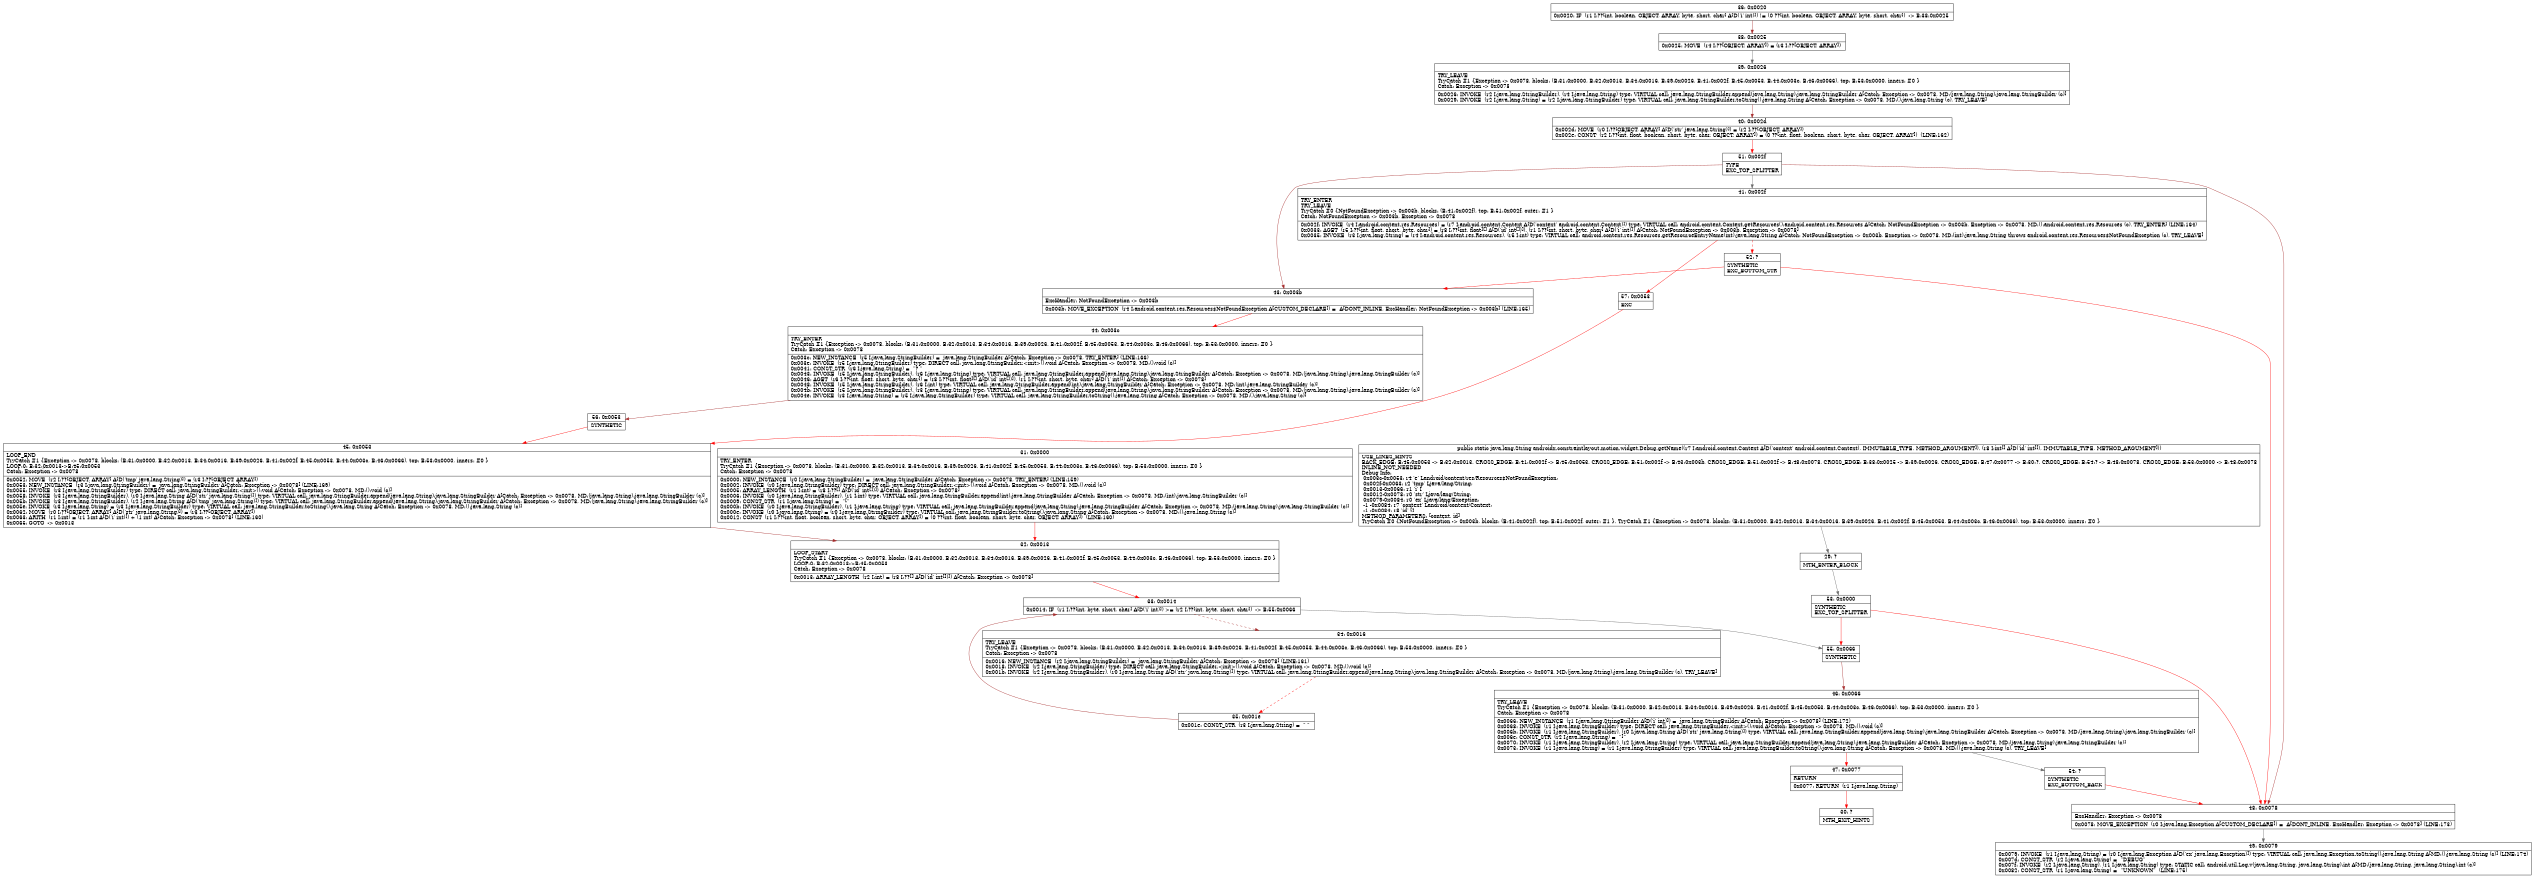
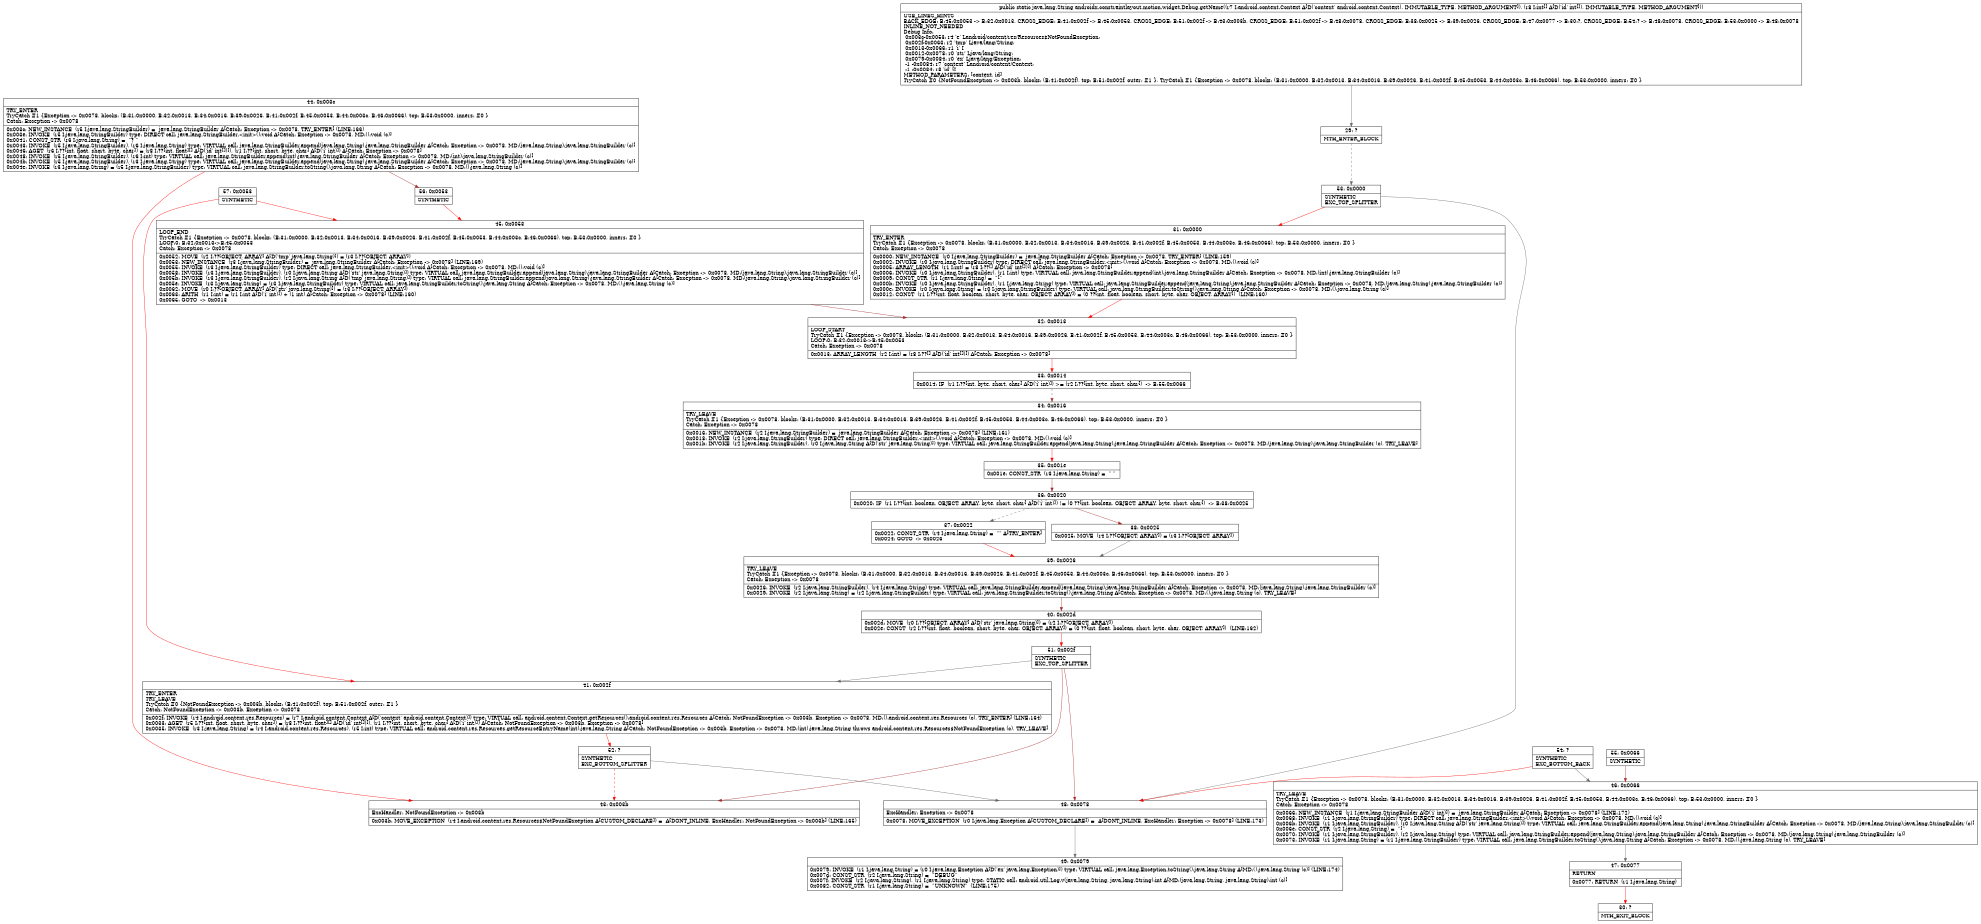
node "51: 0x002f": text "TYPE" -> "SYNTHETIC"
edge "41: 0x002f" -> "52: ?": style dashed -> solid
edge "41: 0x002f" -> "57: 0x0053": reversed
node "52: ?": text "EXC_BOTTOM_STR" -> "EXC_BOTTOM_SPLITTER"
edge "52: ?" -> "43: 0x003b": style solid -> dashed
node "57: 0x0053": text "EXC" -> "SYNTHETIC"
edge "43: 0x003b" -> "44: 0x003c": reversed
edge "52: ?" -> "48: 0x0078": color red -> gray40
node "37: 0x0022": added
edge "29: ?" -> "53: 0x0000": style solid -> dashed
edge "33: 0x0014" -> "55: 0x0066": removed
edge "53: 0x0000" -> "55: 0x0066": now "53: 0x0000" -> "31: 0x0000"
edge "53: 0x0000" -> "48: 0x0078": color red -> gray40
edge "34: 0x0016" -> "35: 0x001e": style dashed -> solid
edge "35: 0x001e" -> "33: 0x0014": now "35: 0x001e" -> "36: 0x0020"
edge "46: 0x0066" -> "47: 0x0077": color red -> gray40
edge "46: 0x0066" -> "54: ?": reversed
node "30: ?": text "MTH_EXIT_HINTS" -> "MTH_EXIT_BLOCK"
